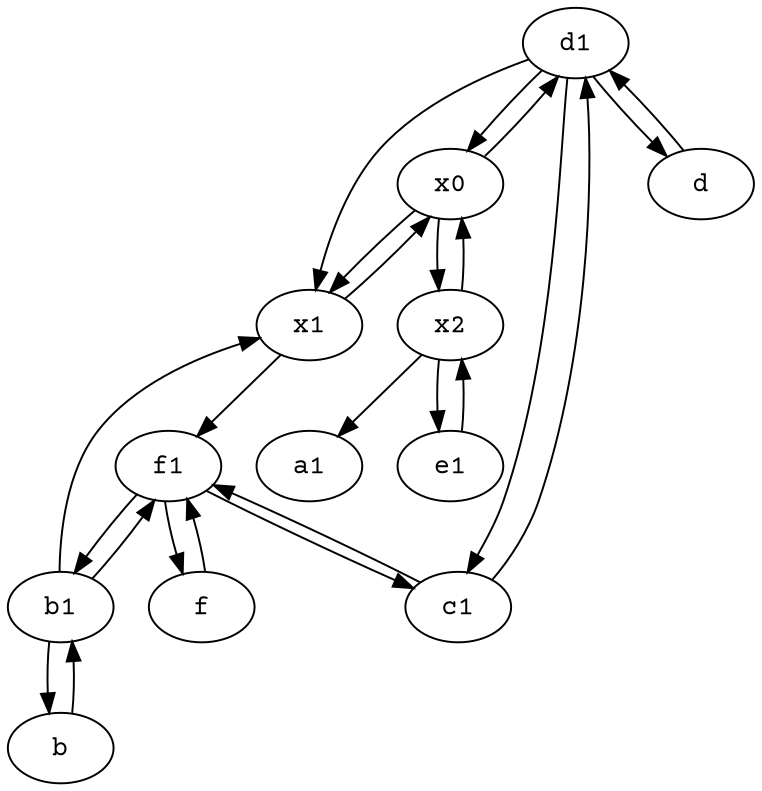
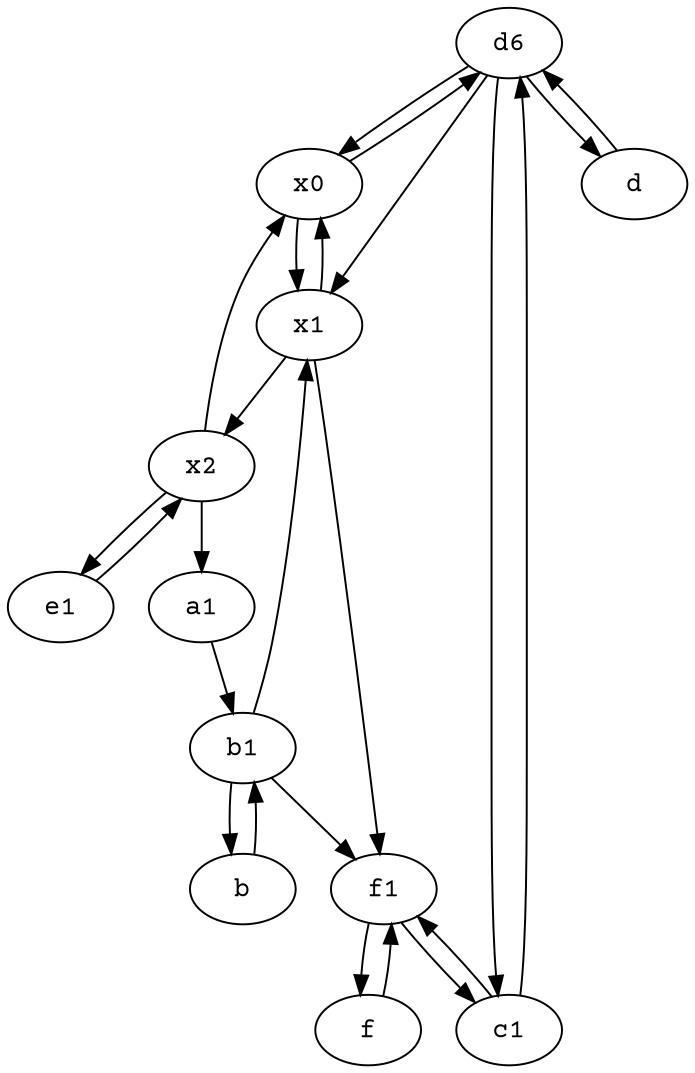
node "d1": label "d1" -> "d6"
edge "x0" -> "x2": now "x1" -> "x2"
edge "f1" -> "b1": now "a1" -> "b1"
